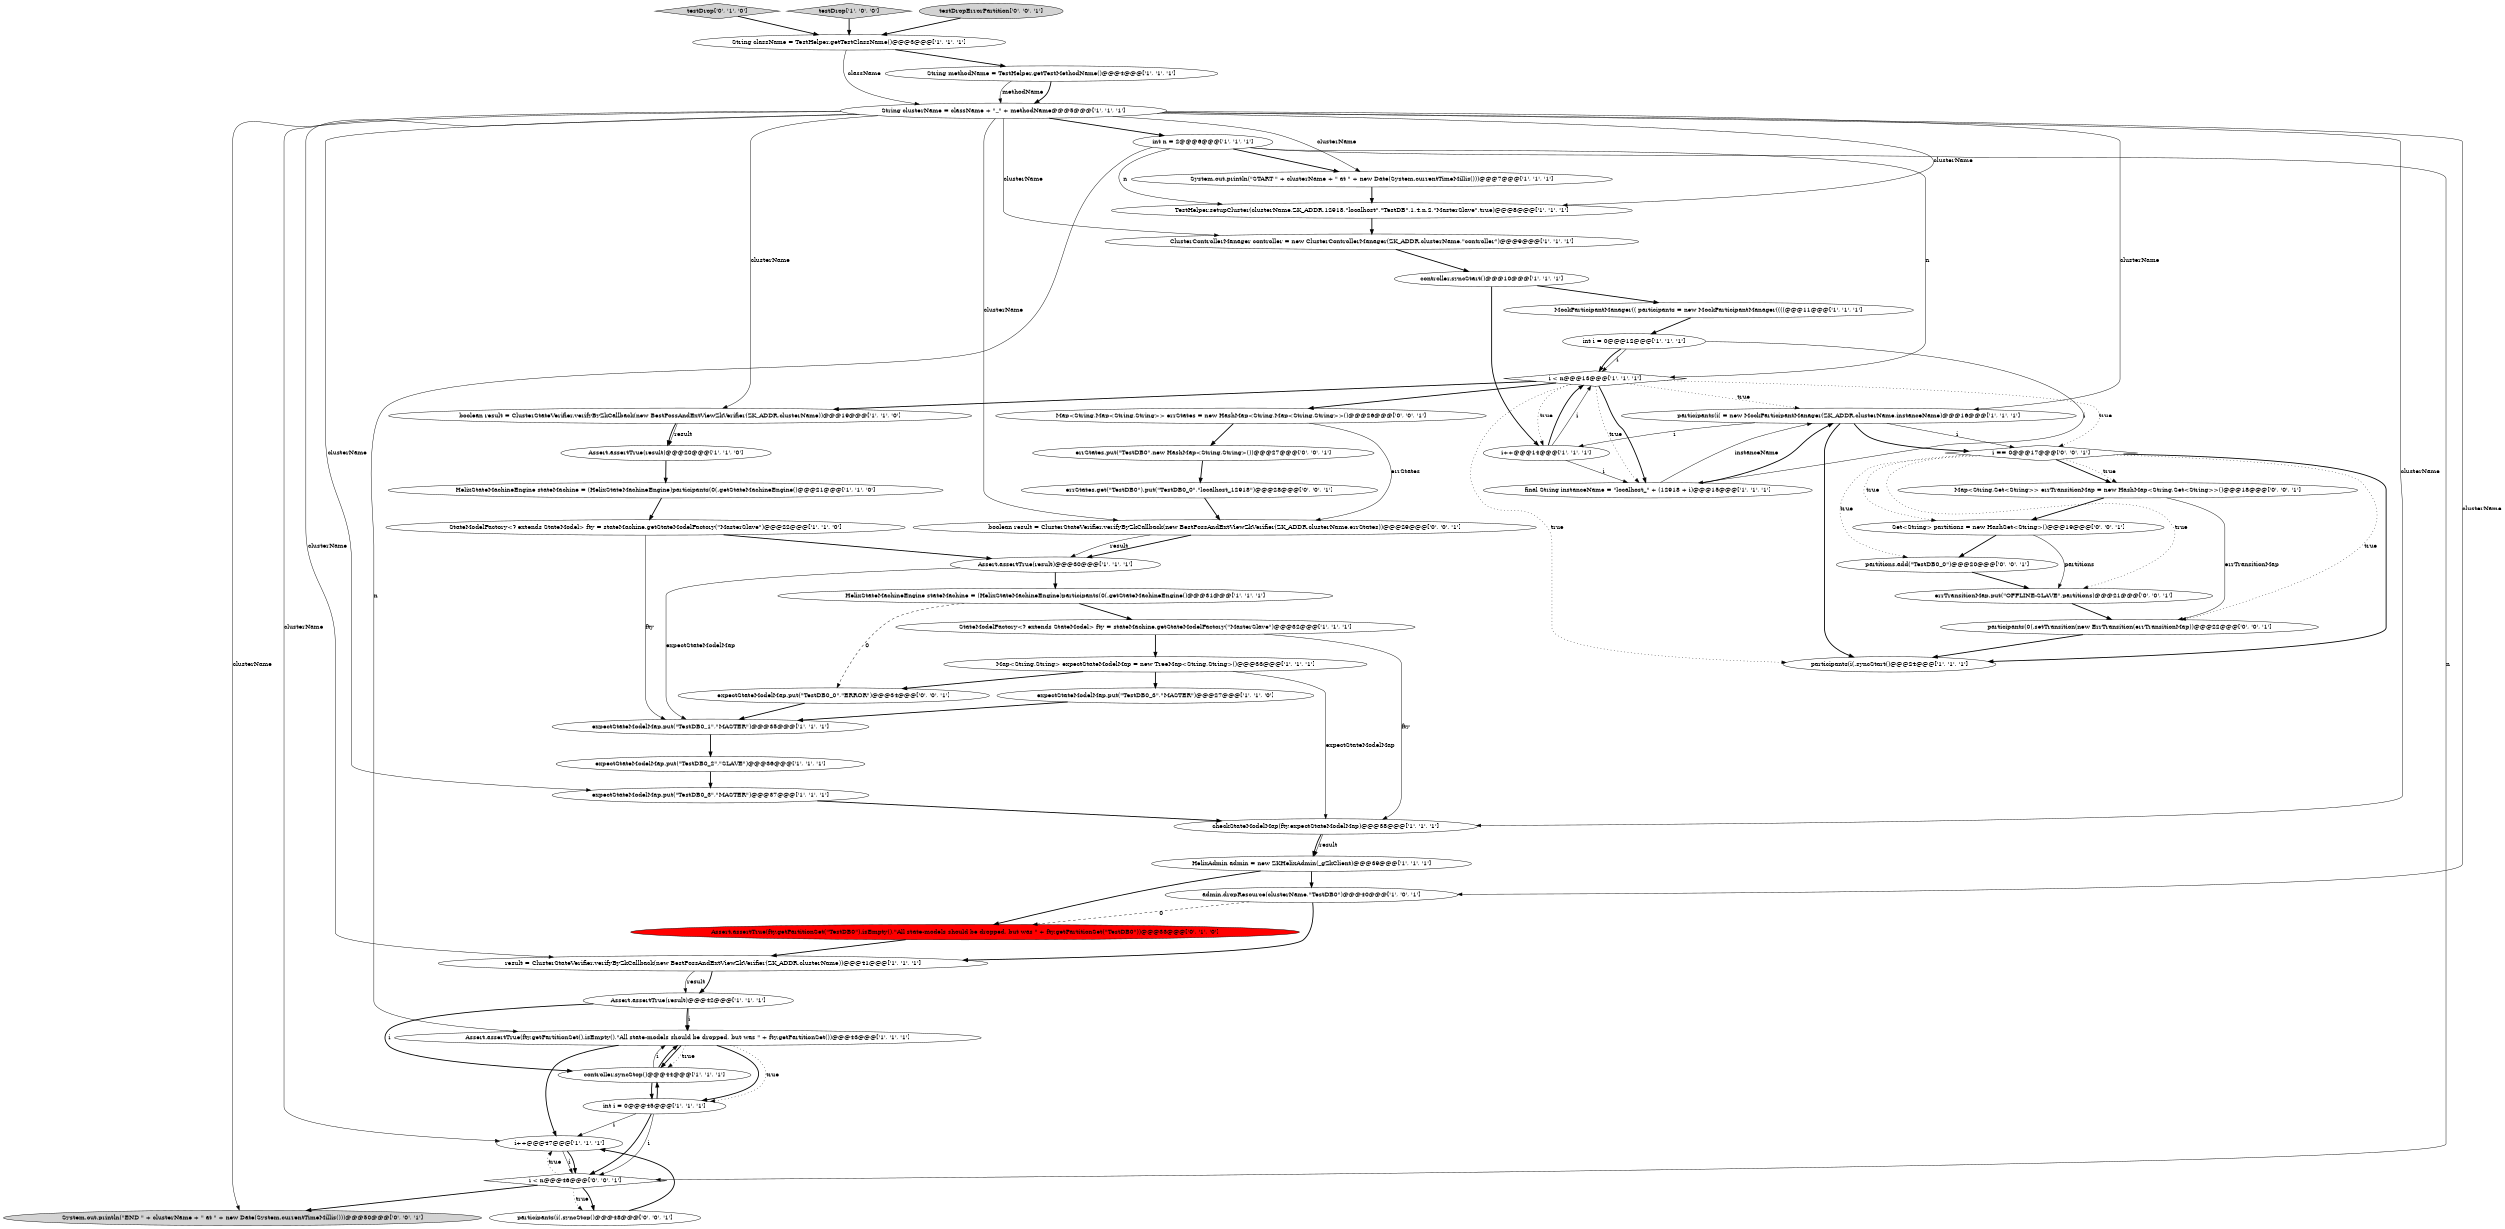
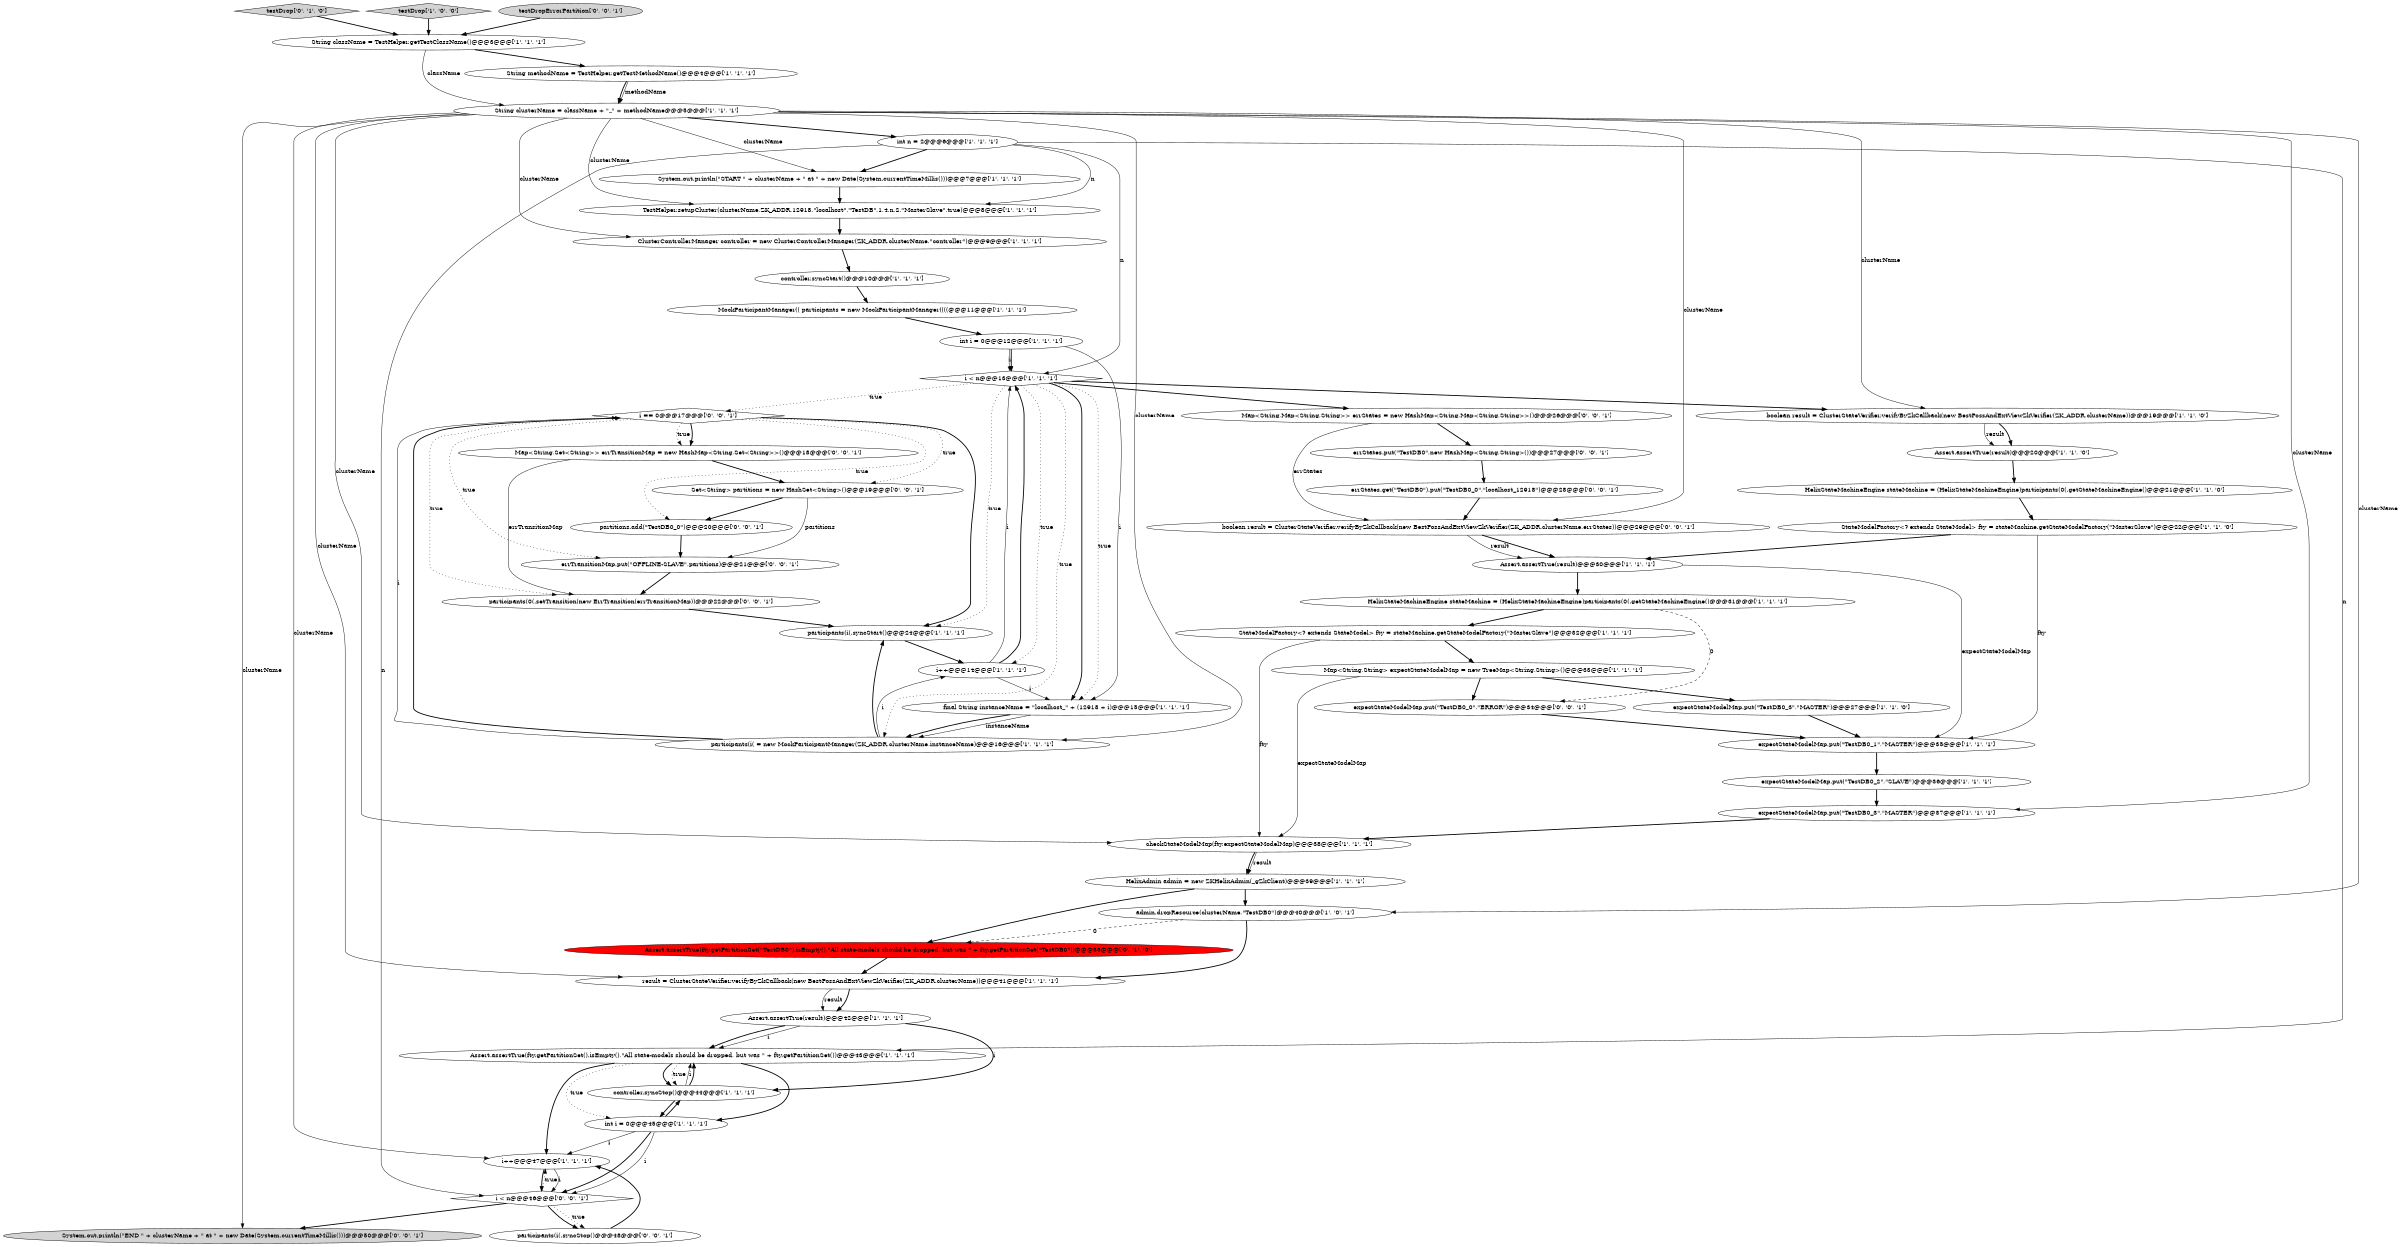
edge "controller.syncStart()@@@10@@@['1', '1', '1']" -> "i++@@@14@@@['1', '1', '1']": now "participants(i(.syncStart()@@@24@@@['1', '1', '1']" -> "i++@@@14@@@['1', '1', '1']"
